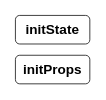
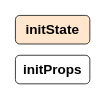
node "initState": fillcolor #ffffff -> #ffe6cc
